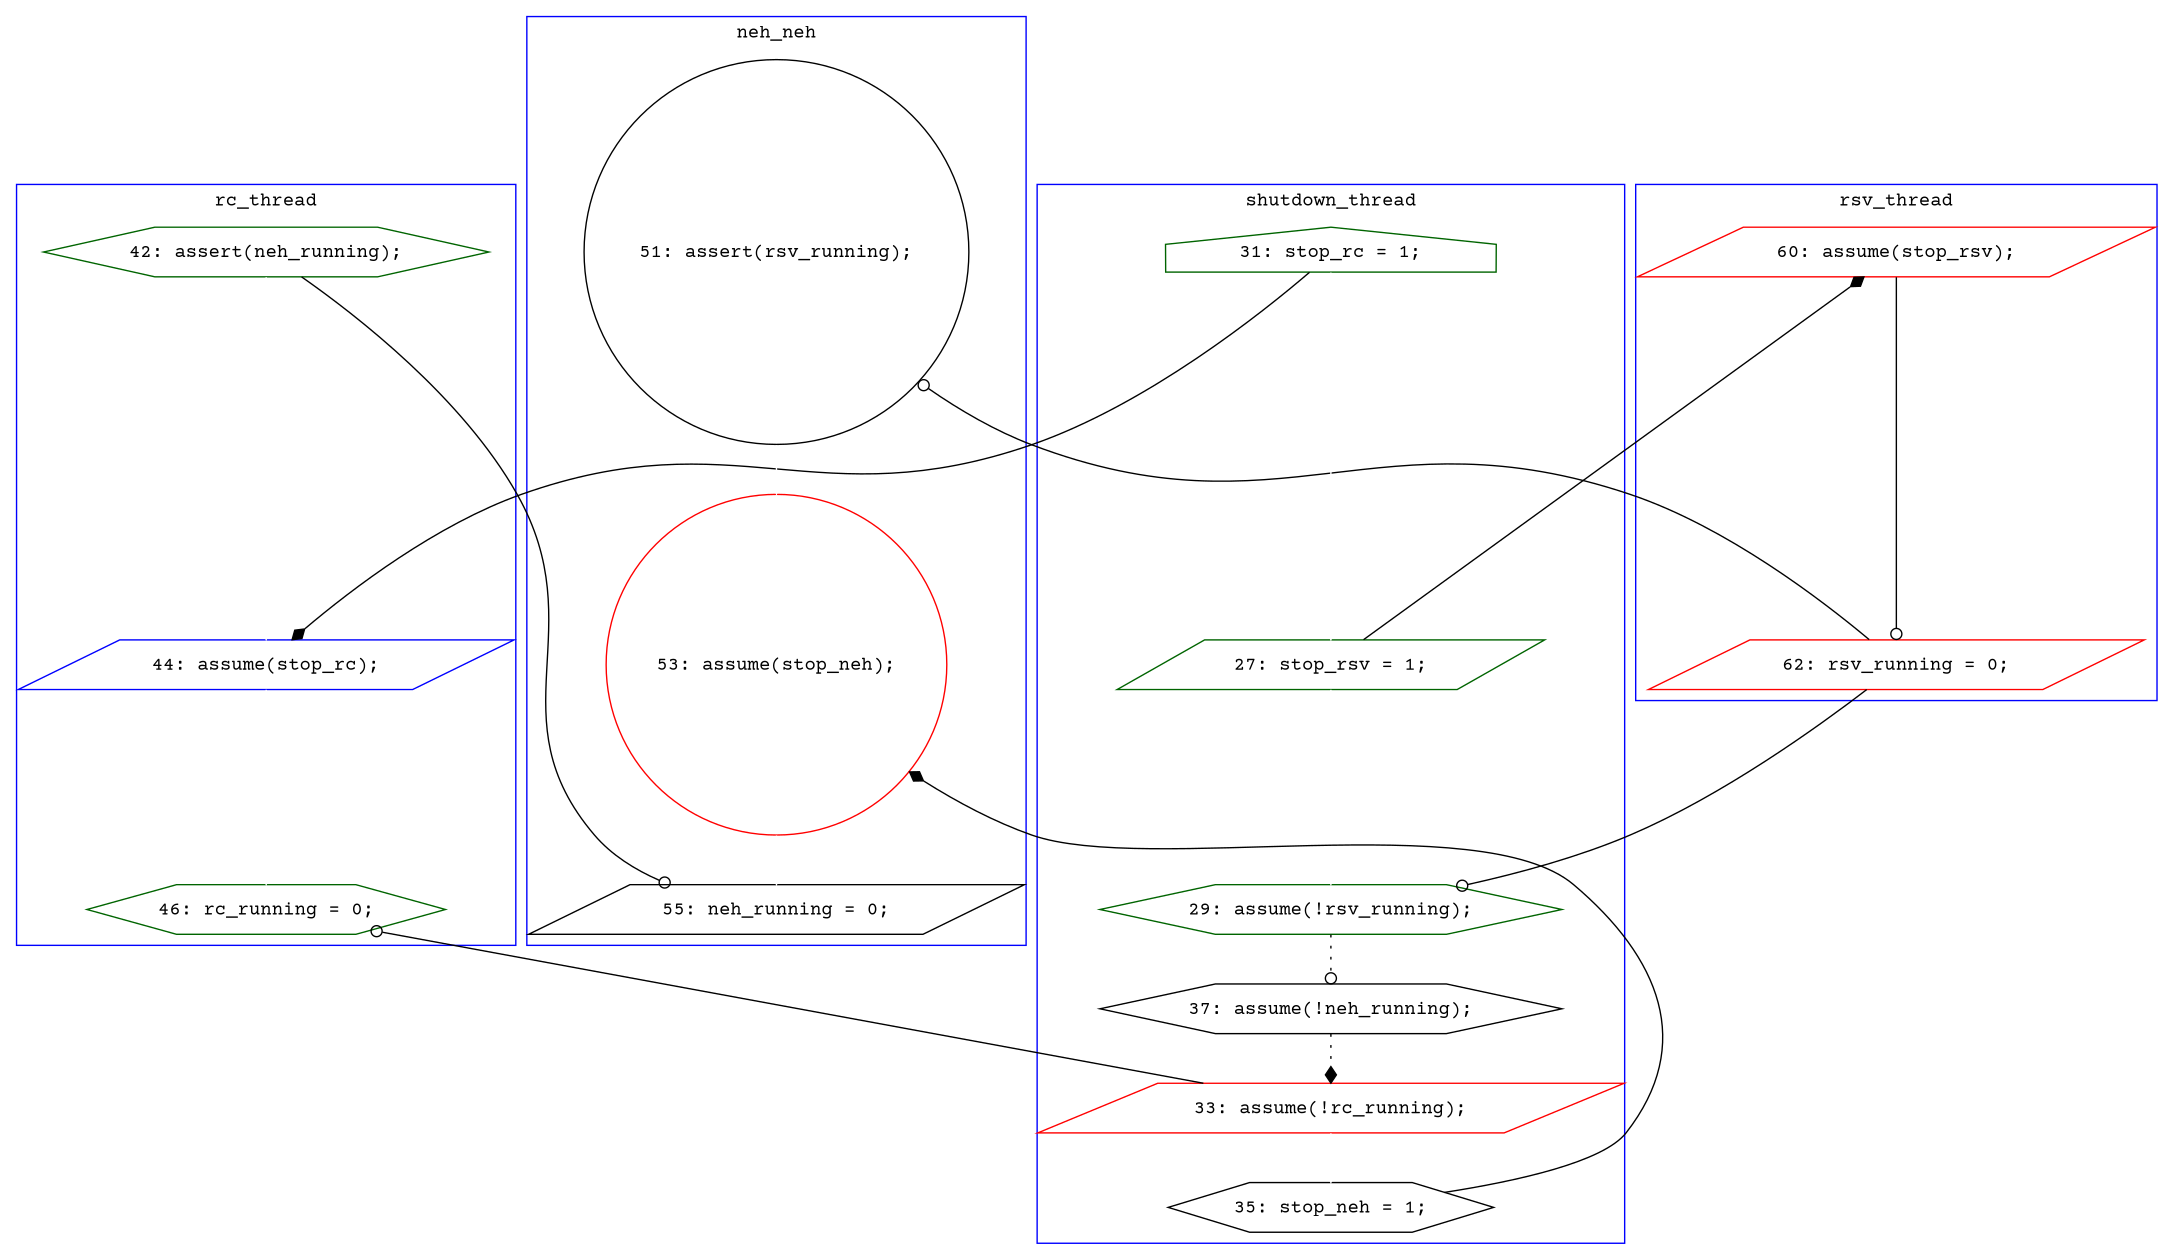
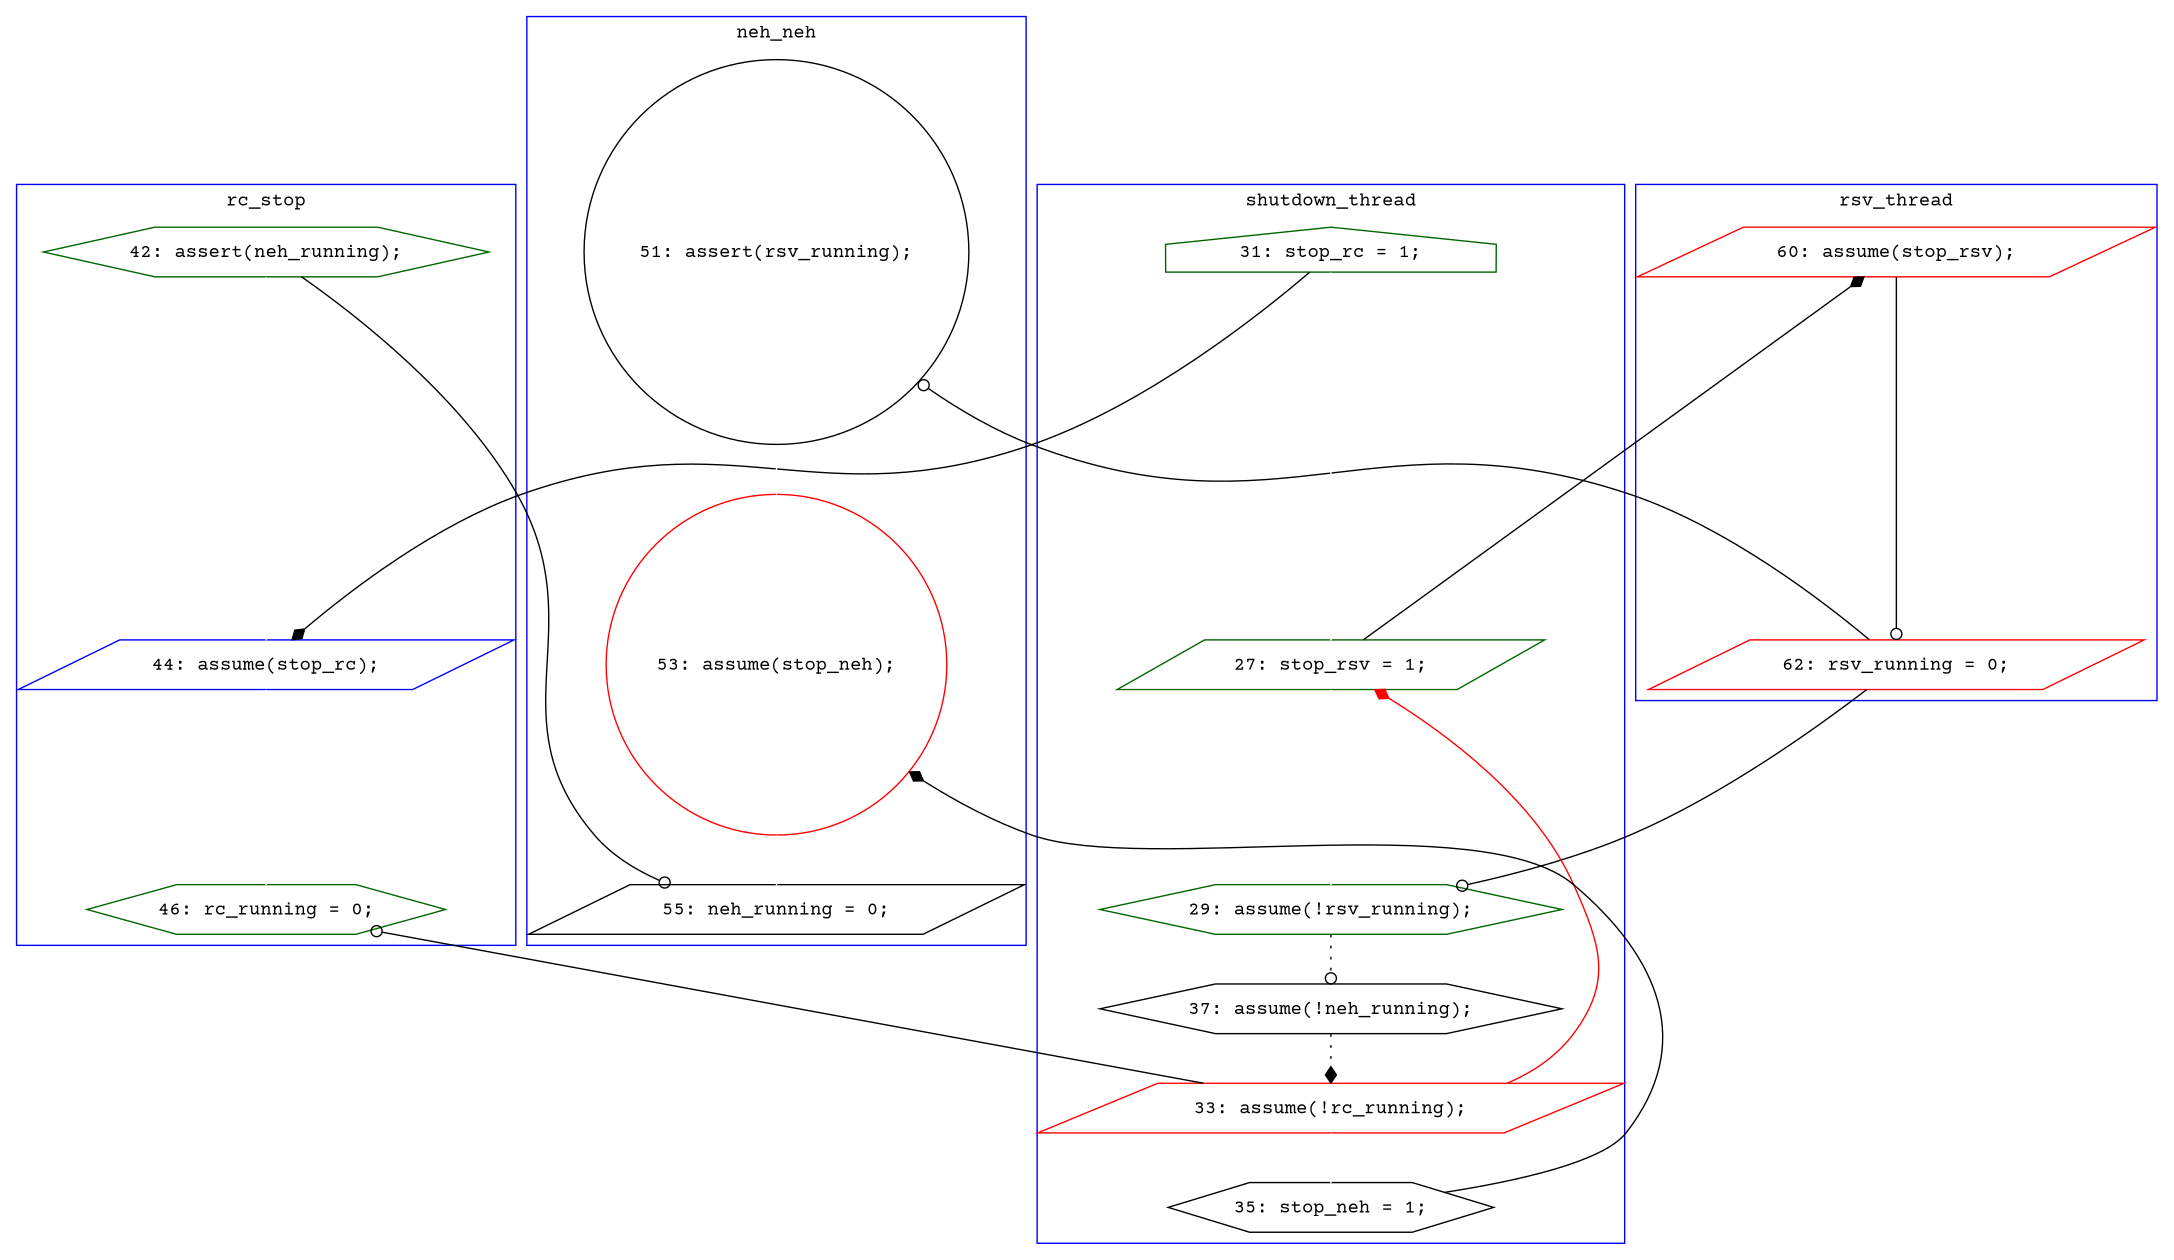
cluster "rc_thread": label "rc_thread" -> "rc_stop"
edge "33: assume(!rc_running);" -> "27: stop_rsv = 1;": added
